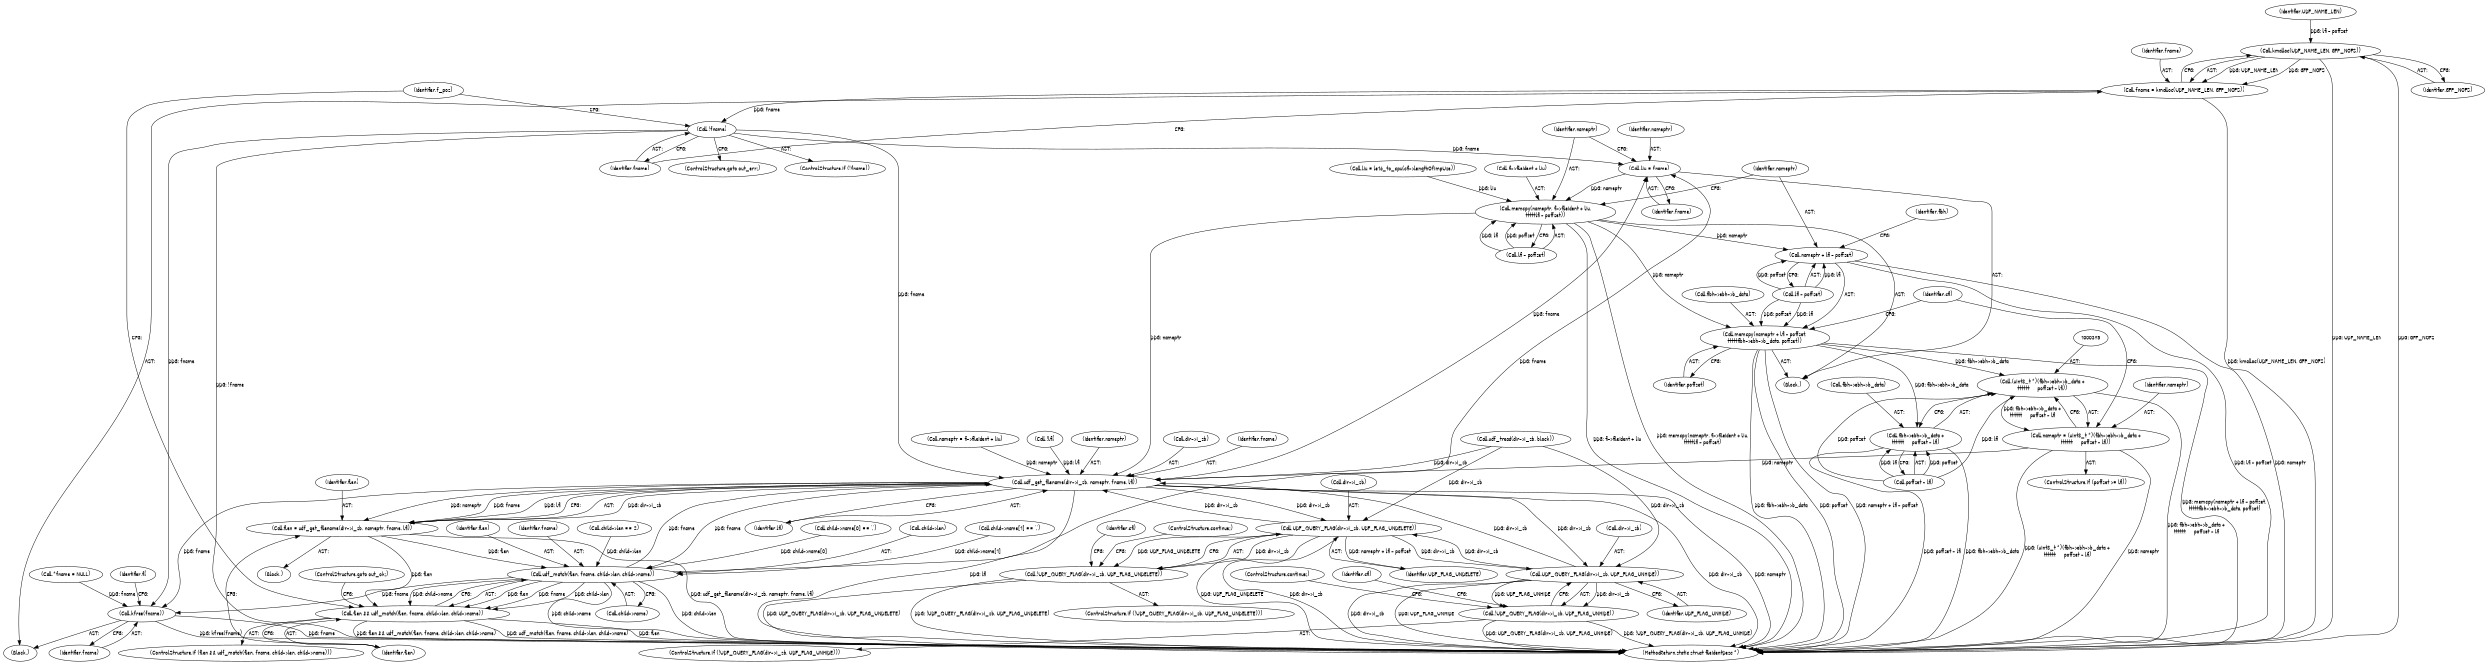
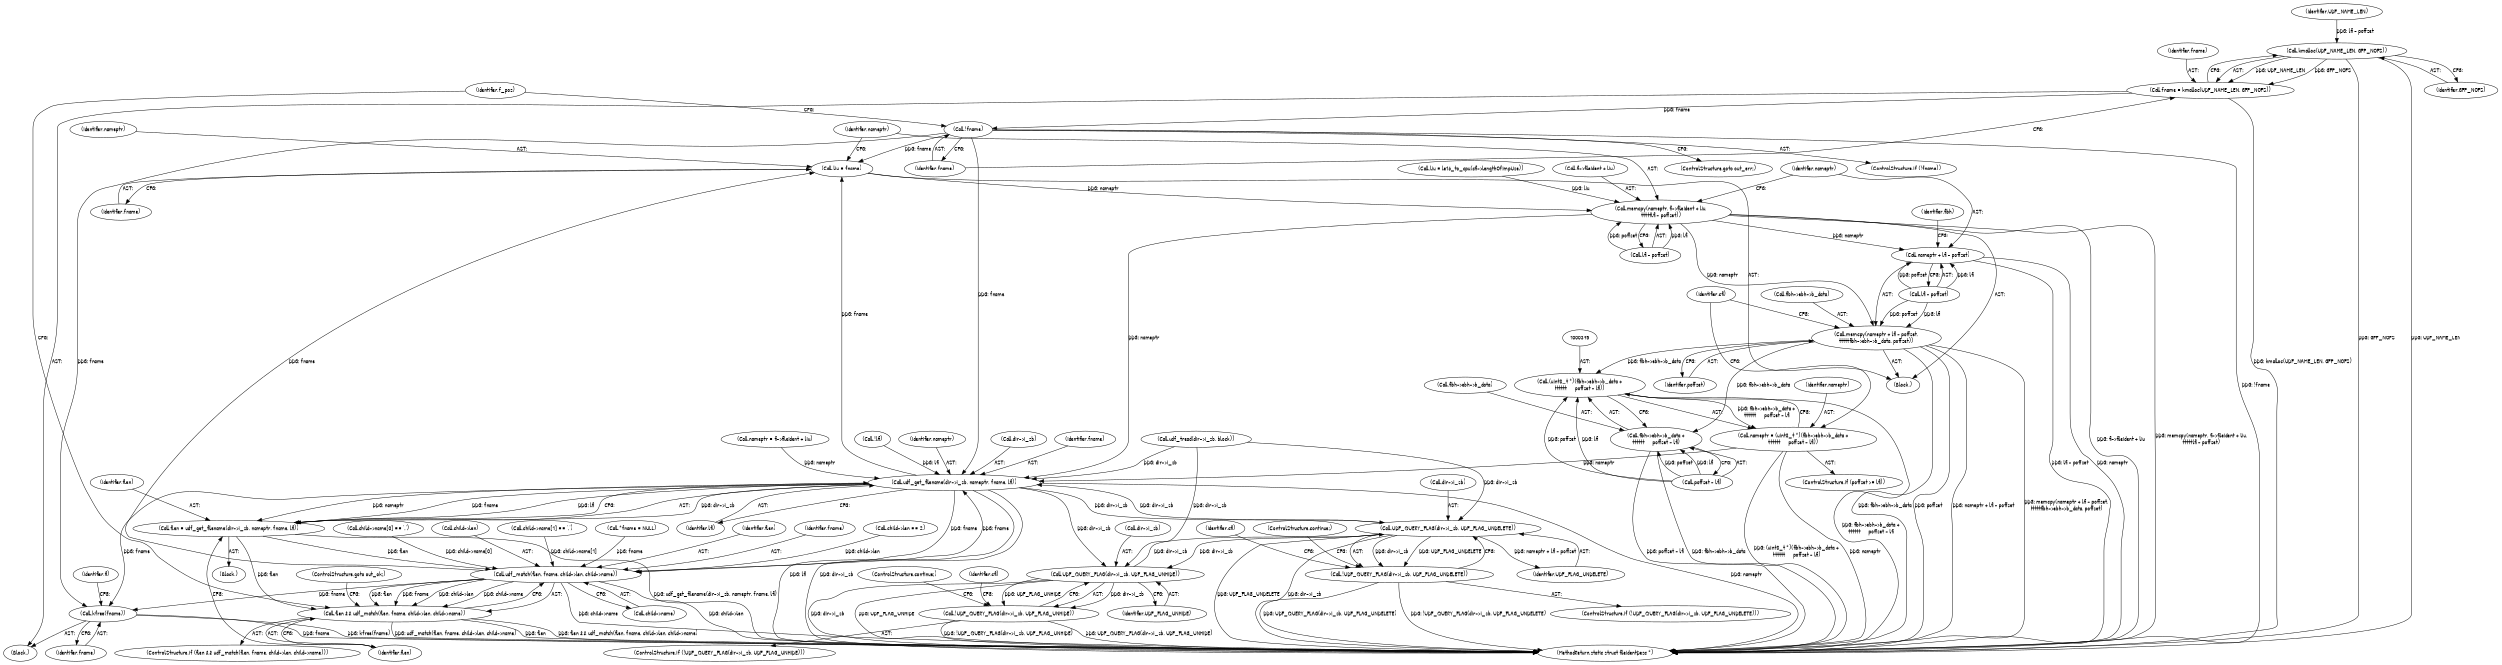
edge "(Call,UDF_QUERY_FLAG(dir->i_sb, UDF_FLAG_UNHIDE))" -> "(Call,udf_get_filename(dir->i_sb, nameptr, fname, lfi))": removed, label "DDG: dir->i_sb"
edge "(Call,*fname = NULL)" -> "(Call,kfree(fname))": now "(Call,*fname = NULL)" -> "(Call,udf_match(flen, fname, child->len, child->name))"
